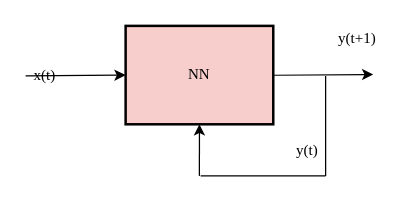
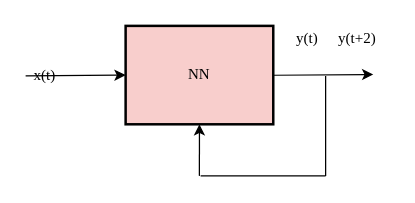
node "y(t+1)": label "y(t+1)" -> "y(t+2)"
node "y(t)": moved (307, 151) -> (307, 38)
